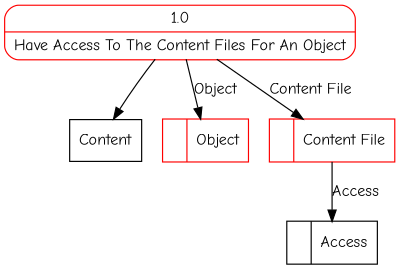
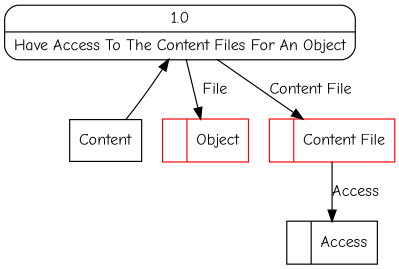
node "1.0": color red -> black
edge "1.0" -> "Content": reversed
edge "1.0" -> "Object": label "Object" -> "File"
